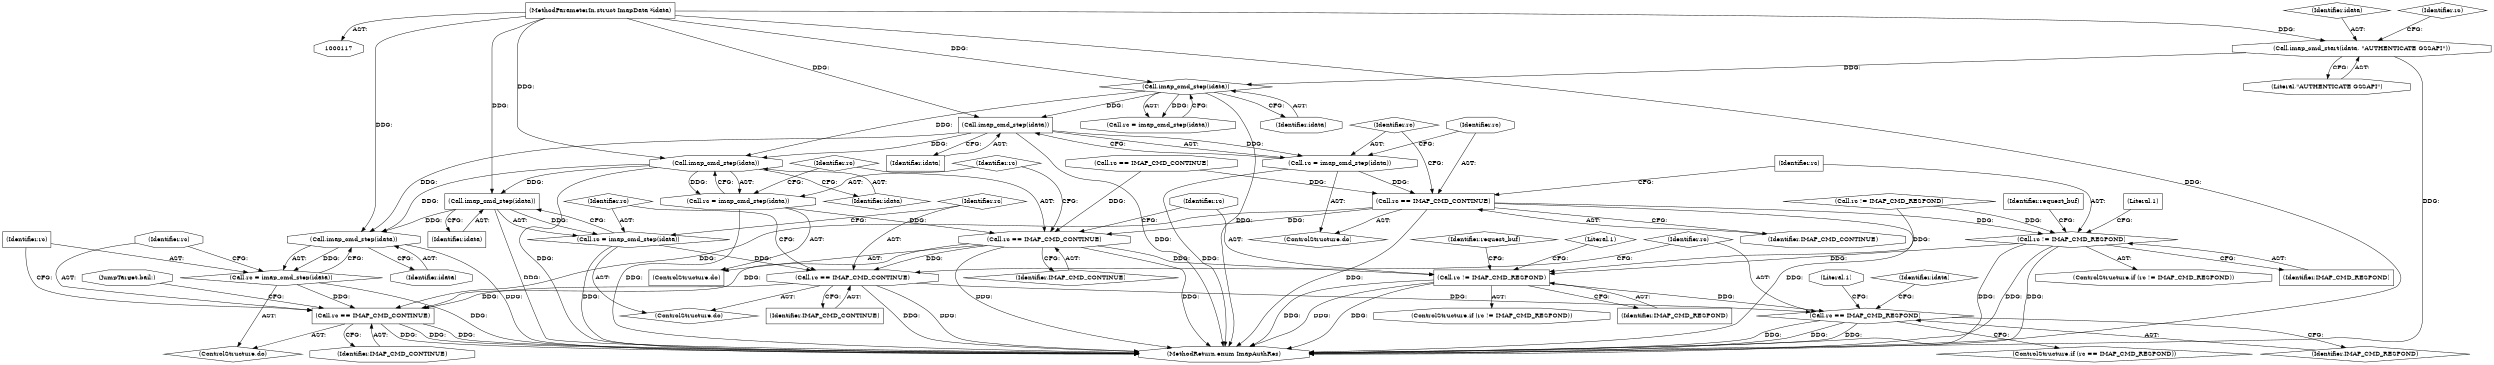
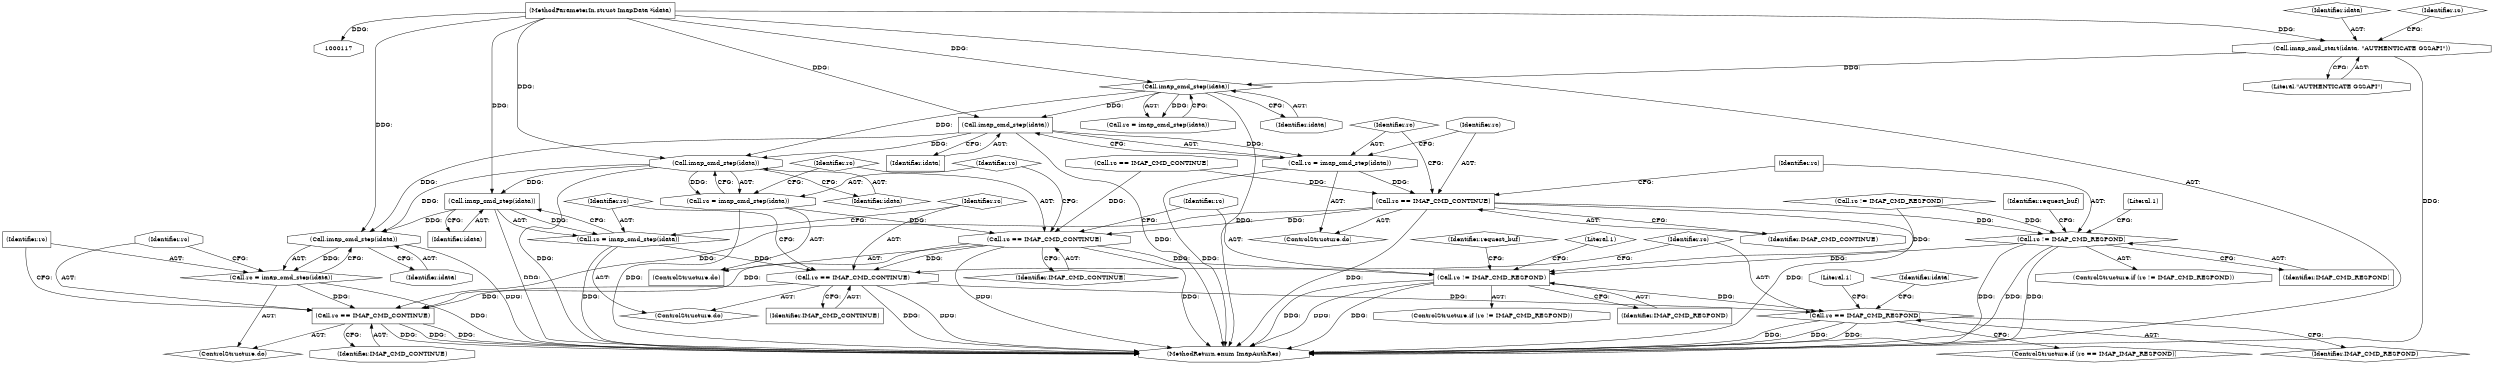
edge "(MethodParameterIn,struct ImapData *idata)" -> "1000117": label "AST: " -> "DDG: "
edge "(MethodParameterIn,struct ImapData *idata)" -> "(MethodReturn,enum ImapAuthRes)": label "DDG: " -> "AST: "
node "(JumpTarget,bail:)": removed
node "(ControlStructure,if (rc == IMAP_CMD_RESPOND))": label "(ControlStructure,if (rc == IMAP_CMD_RESPOND))" -> "(ControlStructure,if (rc == IMAP_IMAP_RESPOND))"
